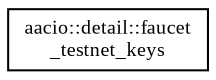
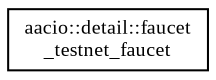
node "aacio::detail::faucet _testnet_keys": label "aacio::detail::faucet _testnet_keys" -> "aacio::detail::faucet _testnet_faucet"
